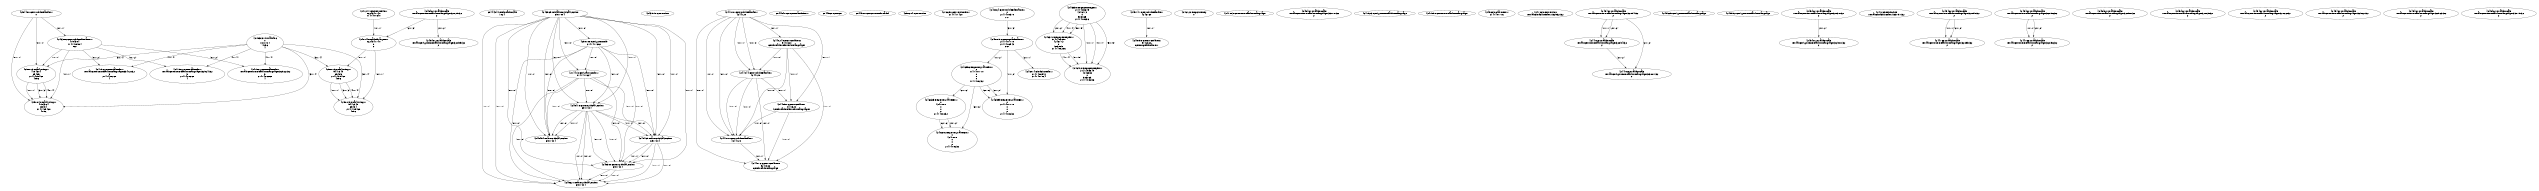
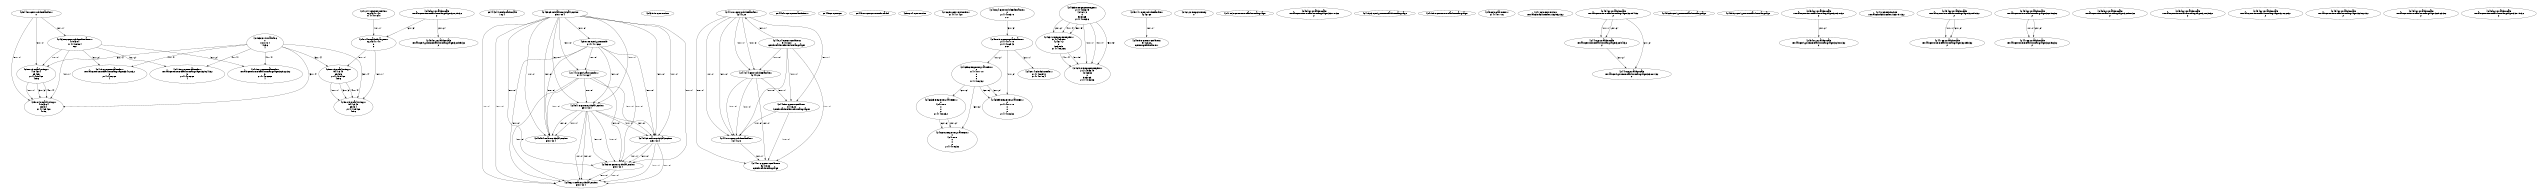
edge "4244018.GetModuleHandleW 4244120" -> "4244024.GetProcAddress 9441320 GetThreadPreferredUILanguages": reversed
